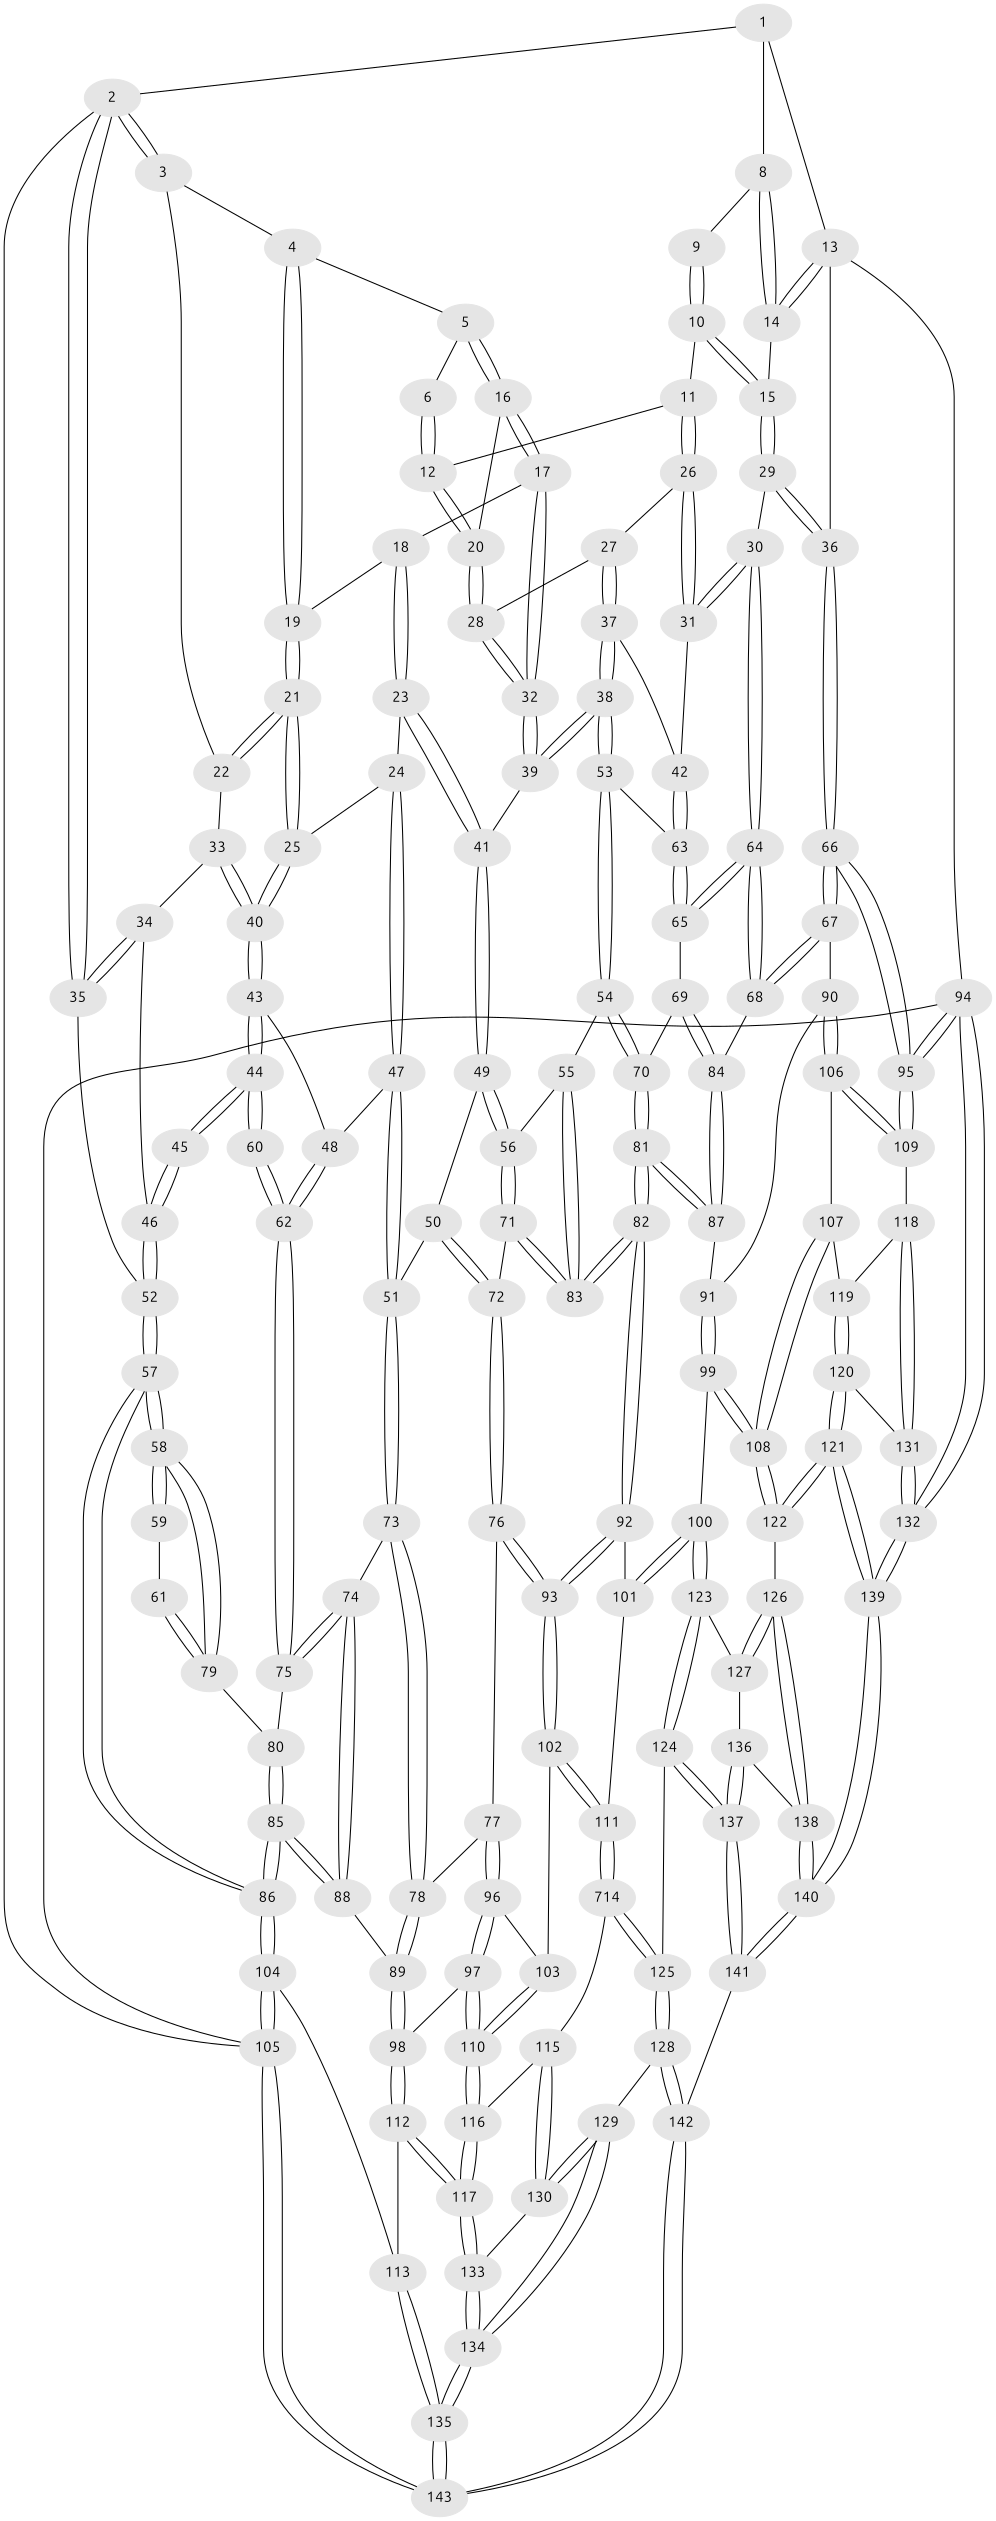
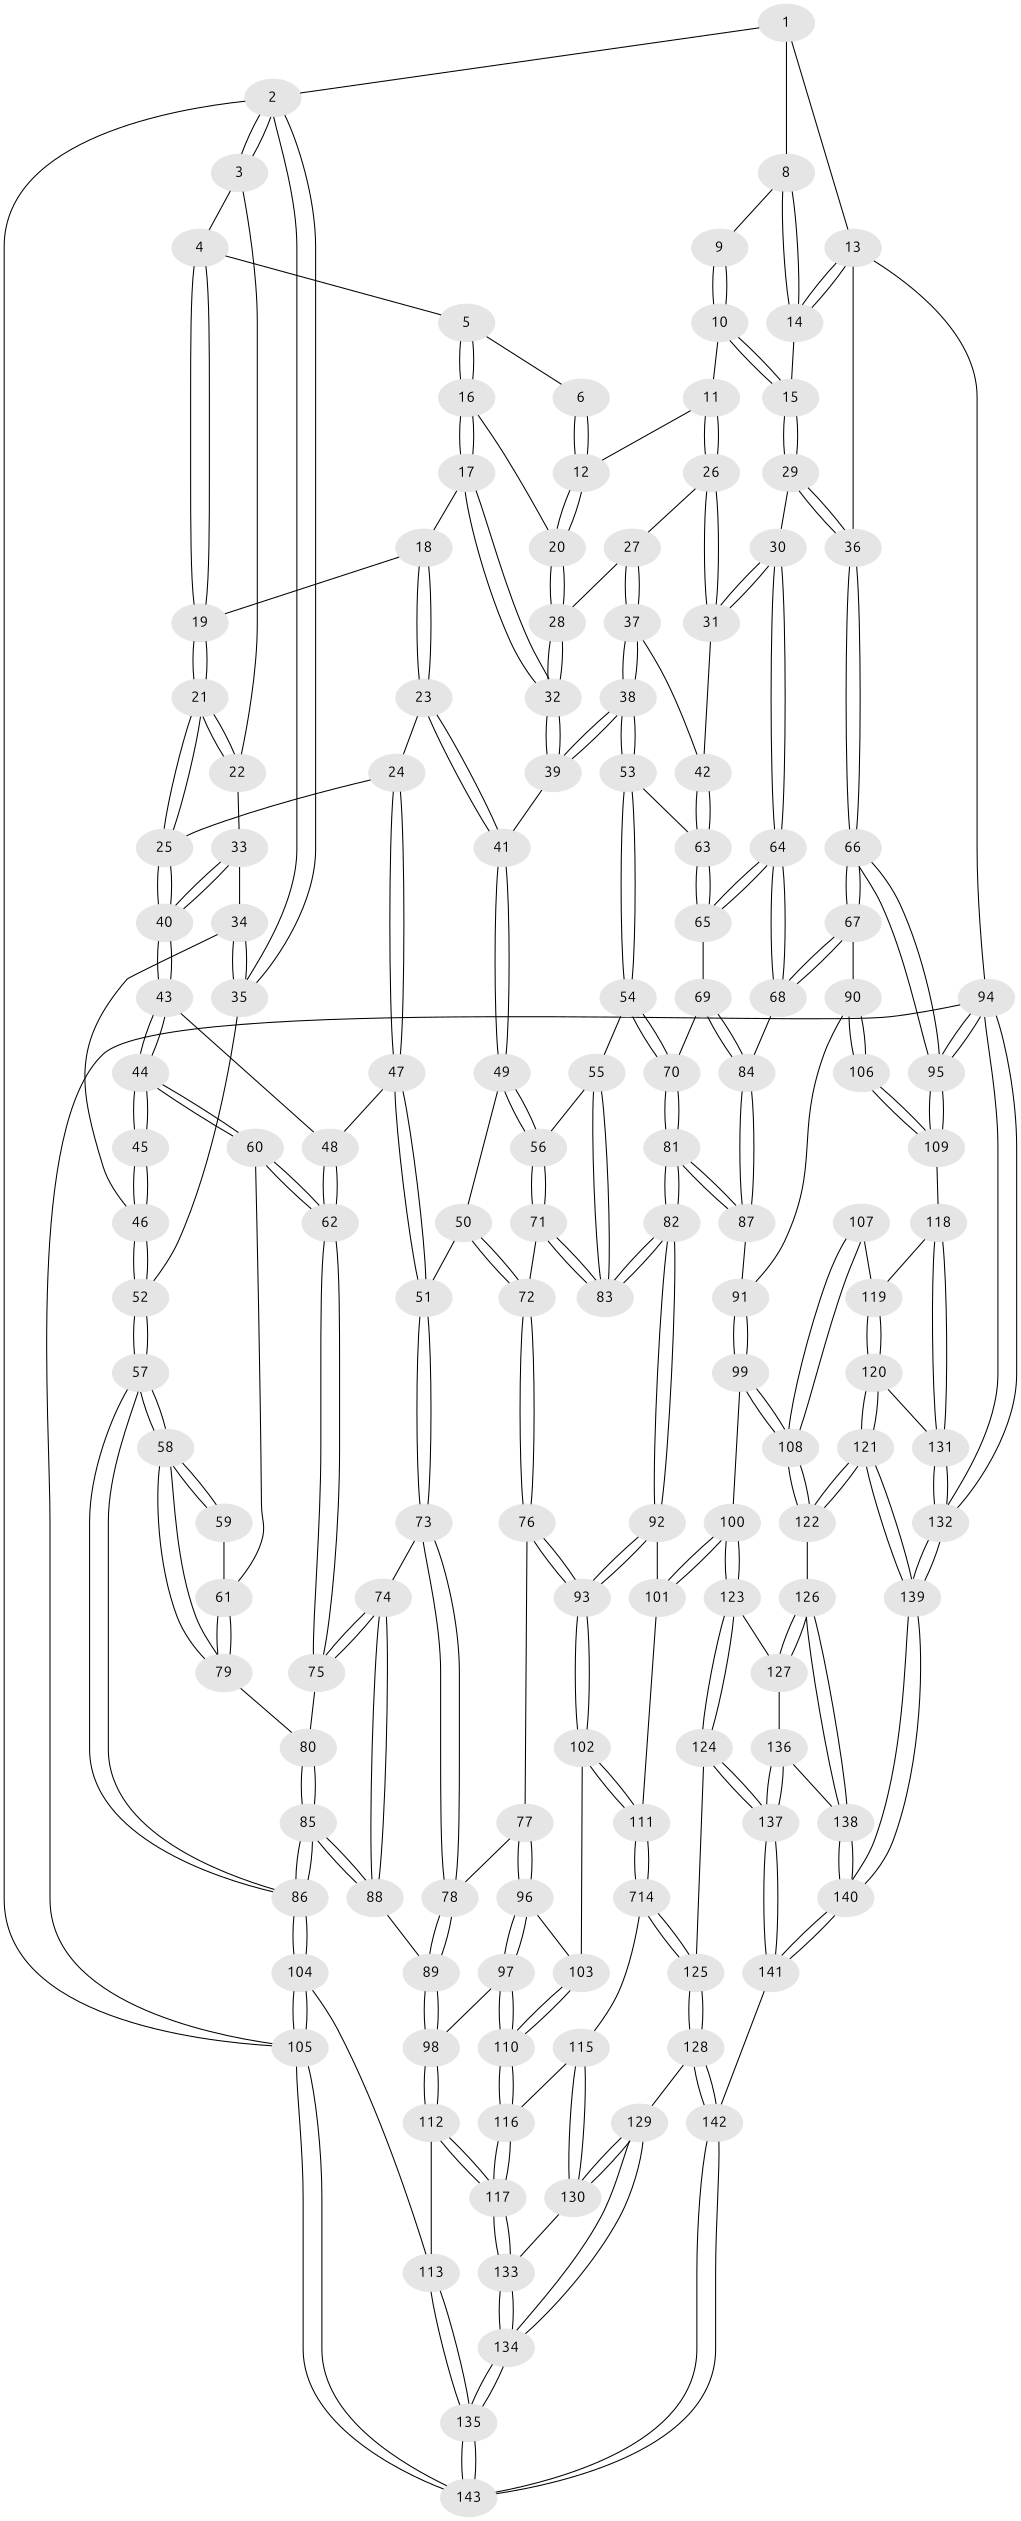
edge "106" -- "107": removed
edge "60" -- "61": added
